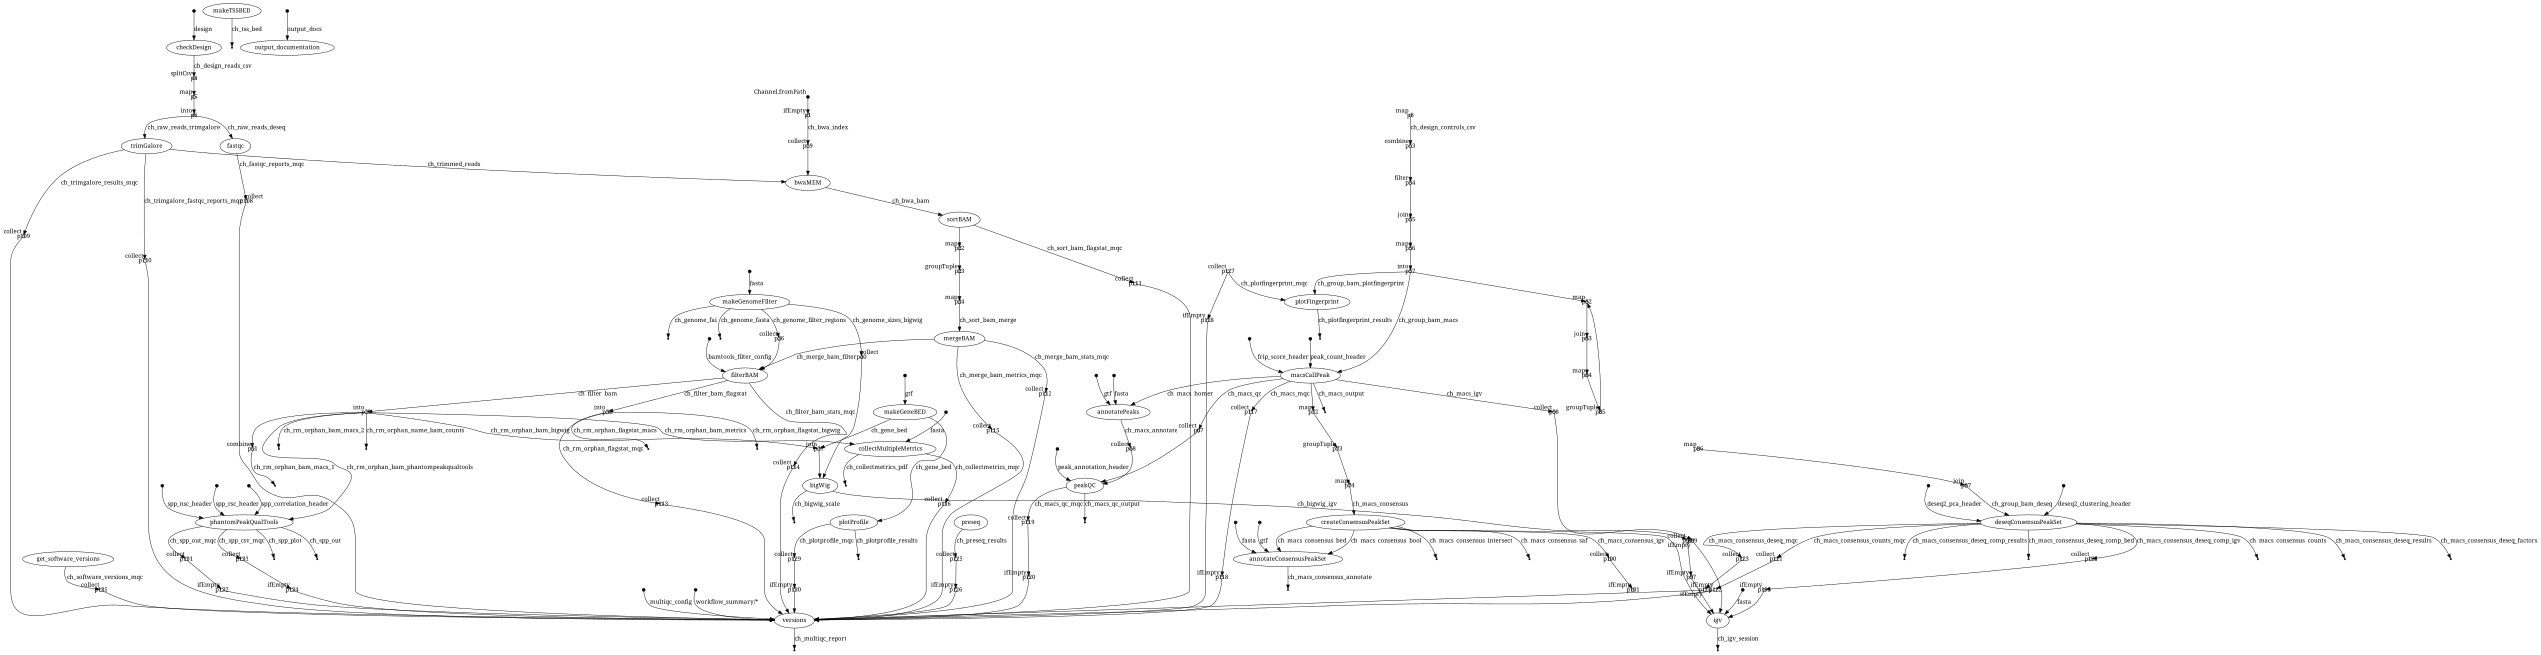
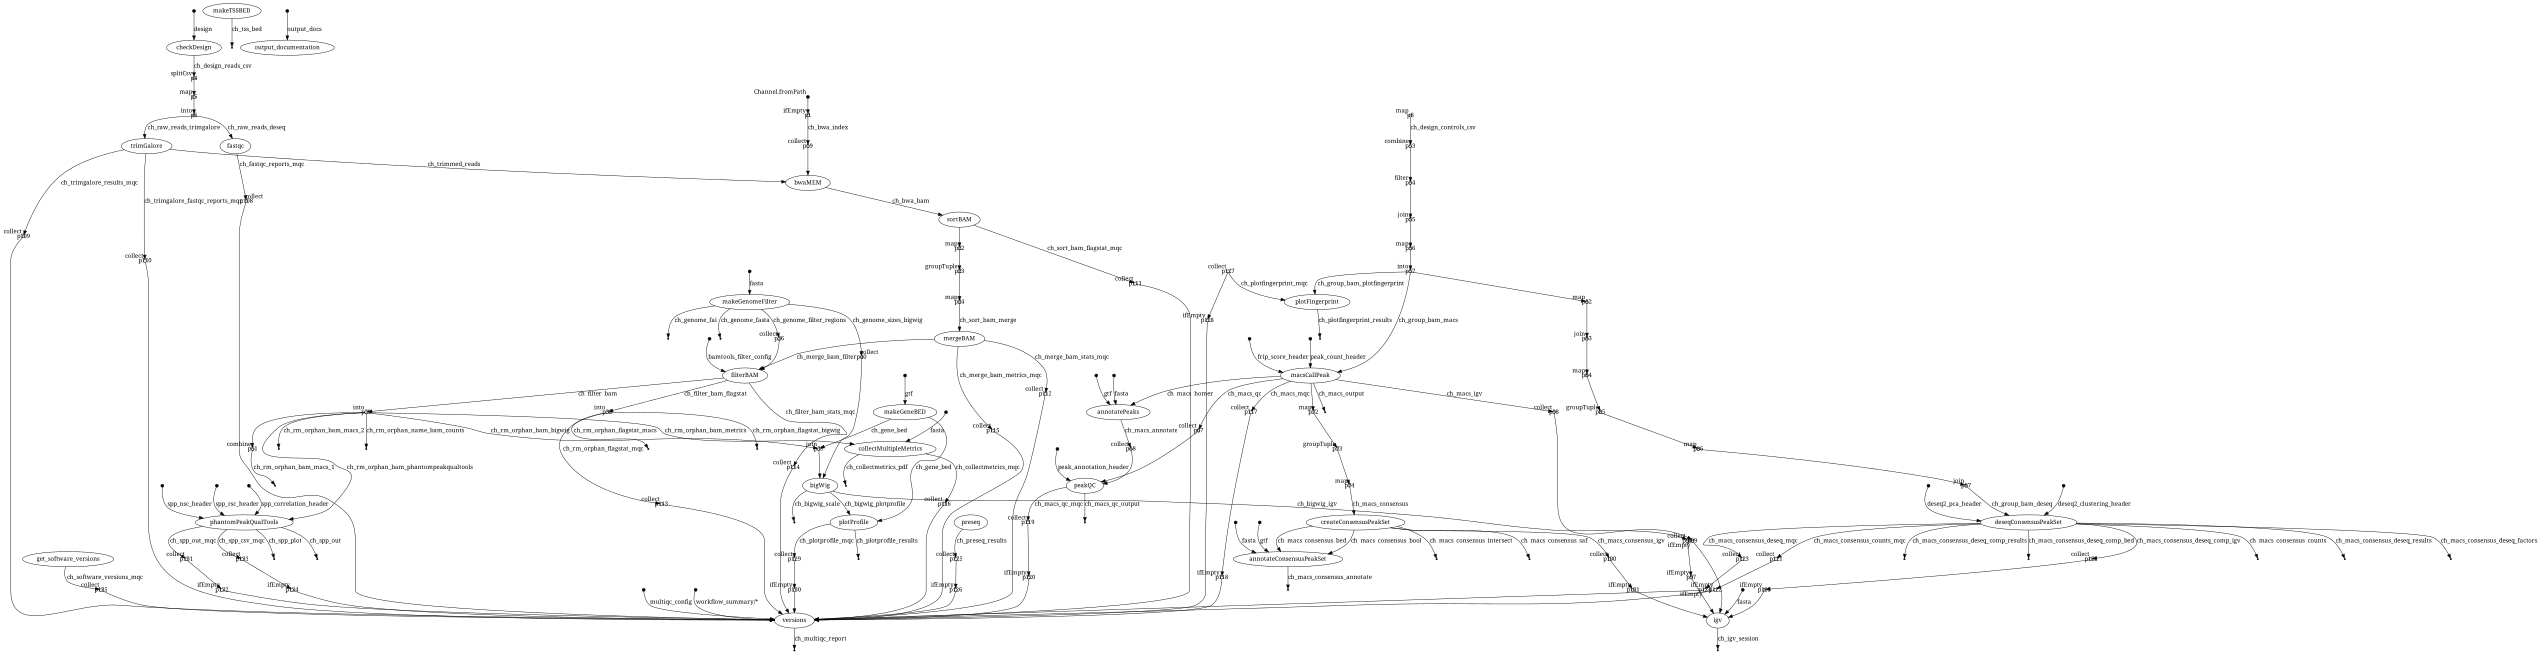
edge "p85 groupTuple" -> "p82 map": now "p85 groupTuple" -> "p86 map"
edge "bigWig" -> "plotProfile": added, label "ch_bigwig_plotprofile"
edge "createConsensusPeakSet" -> "igv": now "p101 ifEmpty" -> "igv"
